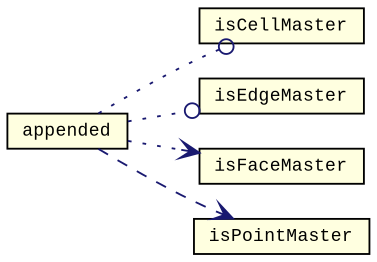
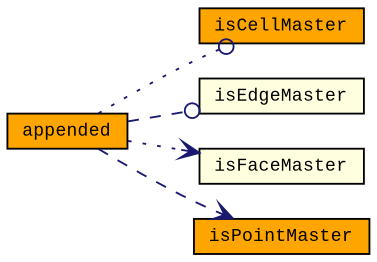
node "isCellMaster": fillcolor lightyellow -> orange
edge "appended" -> "isEdgeMaster": style dotted -> dashed
node "appended": fillcolor lightyellow -> orange
node "isPointMaster": fillcolor lightyellow -> orange
